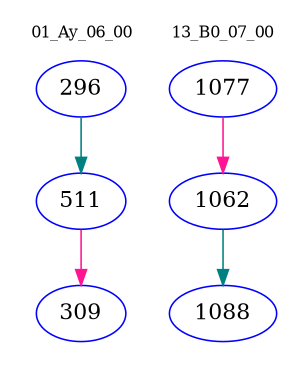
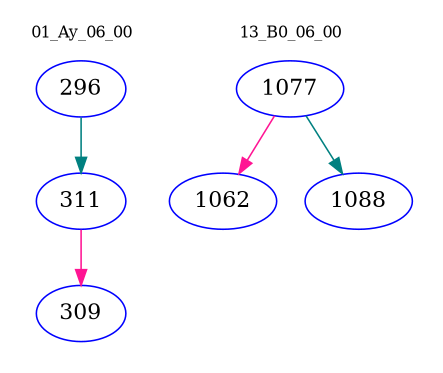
cluster "13_B0_07_00": label "13_B0_07_00" -> "13_B0_06_00"
node "511": label "511" -> "311"
edge "1062" -> "1088": now "1077" -> "1088"
